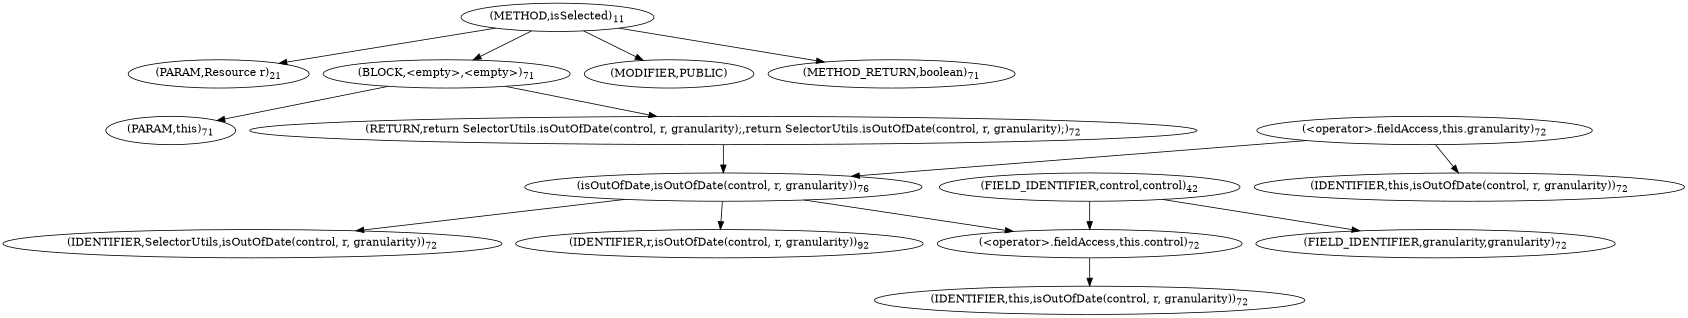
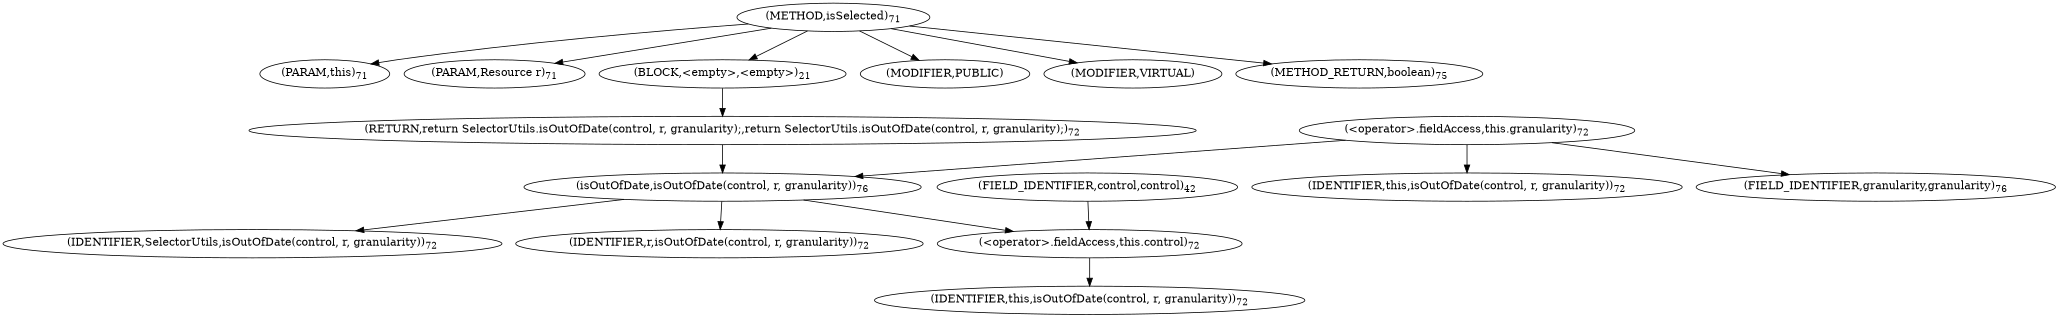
node "(METHOD,isSelected)": text "11" -> "71"
node "(PARAM,Resource r)": text "21" -> "71"
node "(BLOCK,<empty>,<empty>)": text "71" -> "21"
node "(METHOD_RETURN,boolean)": text "71" -> "75"
node "(MODIFIER,VIRTUAL)": added
edge "(BLOCK,<empty>,<empty>)" -> "(PARAM,this)": now "(METHOD,isSelected)" -> "(PARAM,this)"
edge "(FIELD_IDENTIFIER,control,control)" -> "(FIELD_IDENTIFIER,granularity,granularity)": now "(<operator>.fieldAccess,this.granularity)" -> "(FIELD_IDENTIFIER,granularity,granularity)"
node "(IDENTIFIER,r,isOutOfDate(control, r, granularity))": text "92" -> "72"
node "(FIELD_IDENTIFIER,granularity,granularity)": text "72" -> "76"
